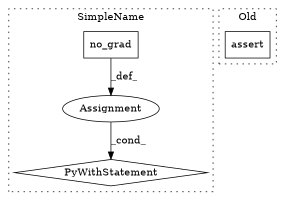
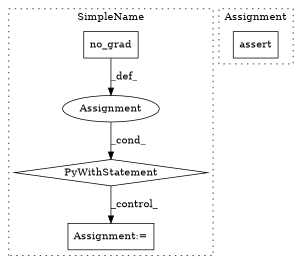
cluster "Old": label "Old" -> "Assignment"
node "Assignment:=": added
